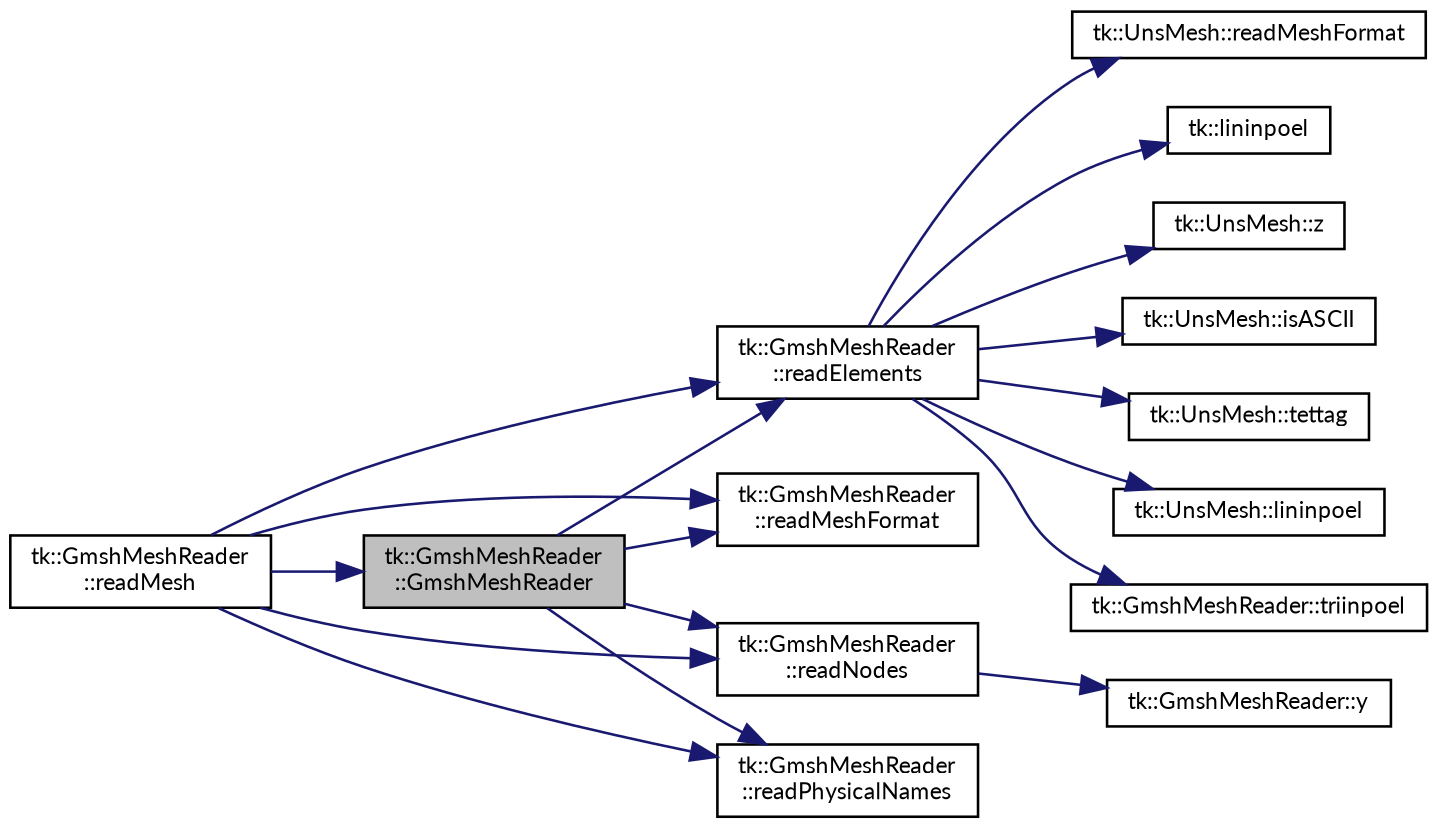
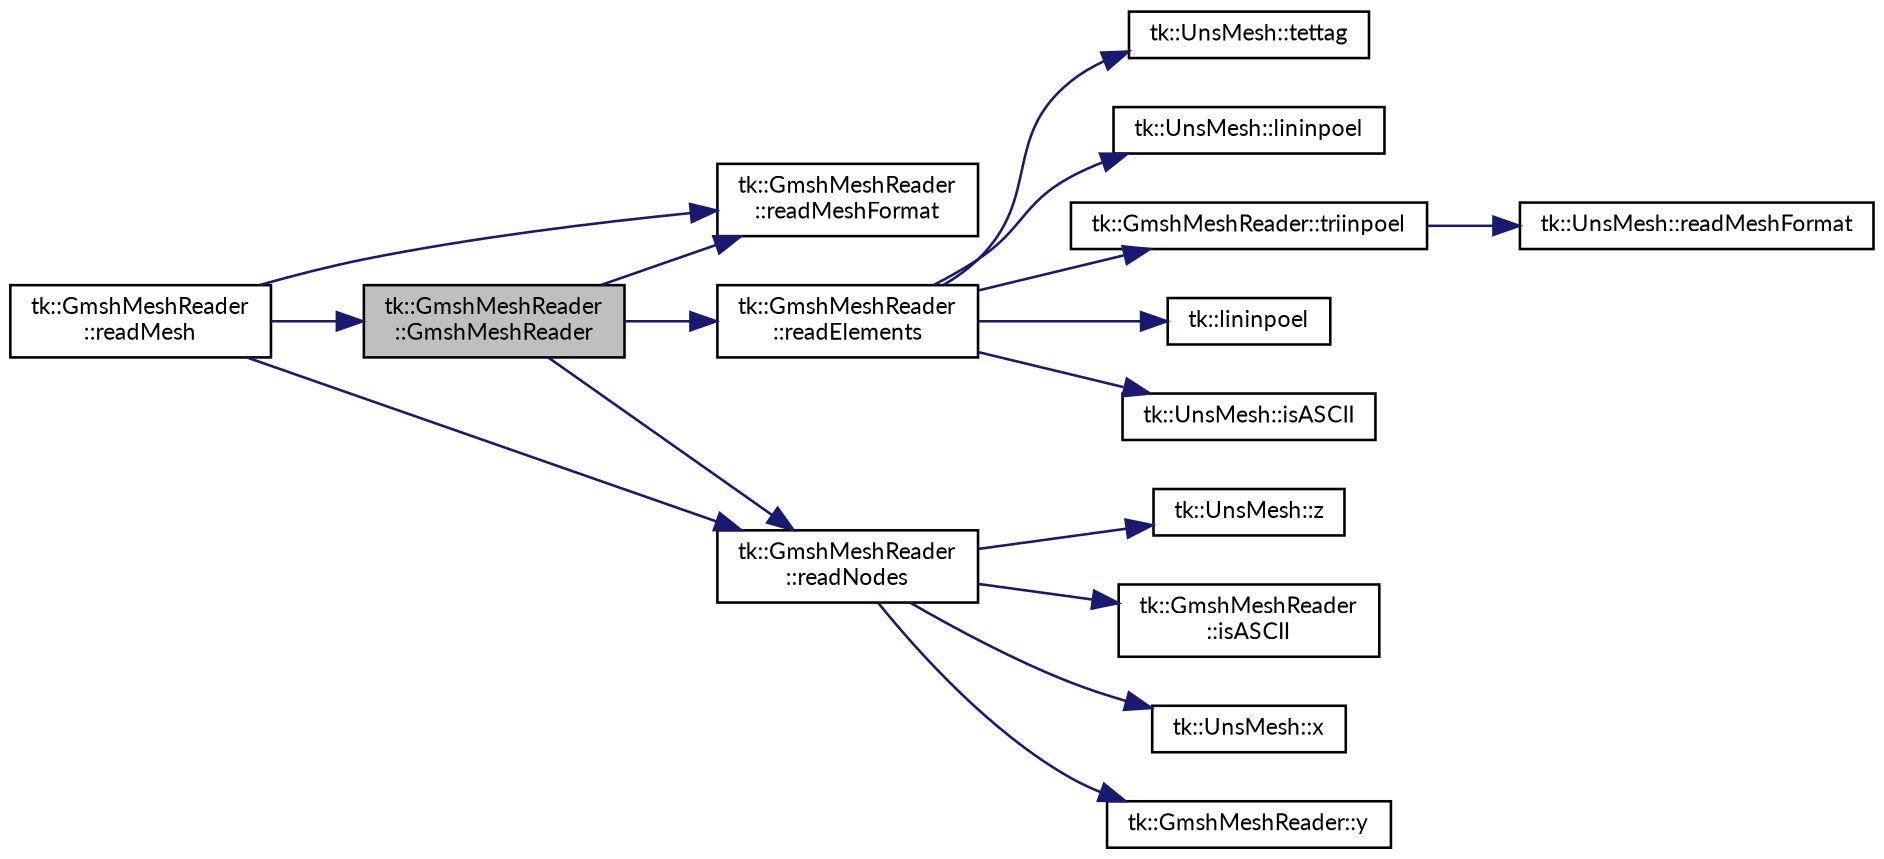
edge "tk::GmshMeshReader ::readElements" -> "tk::UnsMesh::readMeshFormat": now "tk::GmshMeshReader::triinpoel" -> "tk::UnsMesh::readMeshFormat"
edge "tk::GmshMeshReader ::readElements" -> "tk::UnsMesh::z": now "tk::GmshMeshReader ::readNodes" -> "tk::UnsMesh::z"
edge "tk::GmshMeshReader ::readMesh" -> "tk::GmshMeshReader ::readElements": removed
node "tk::GmshMeshReader ::isASCII": added
node "tk::UnsMesh::x": added
node "tk::GmshMeshReader ::readPhysicalNames": removed
